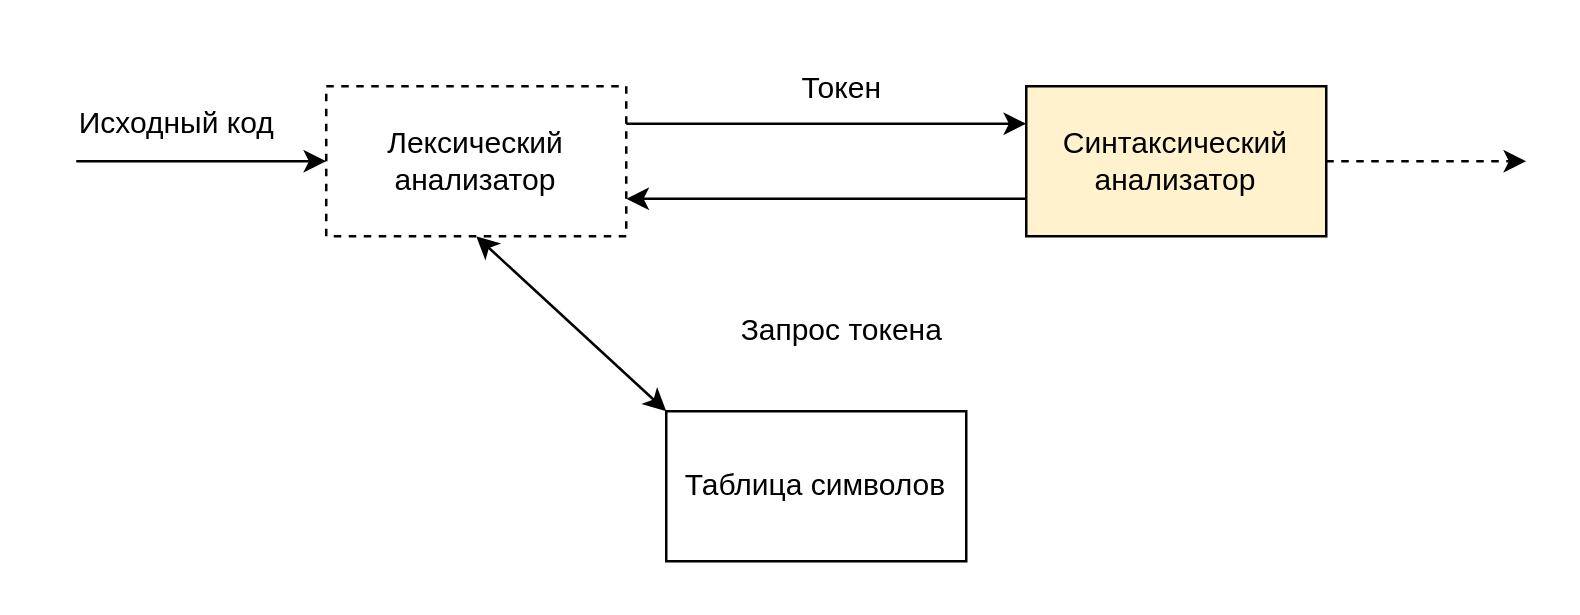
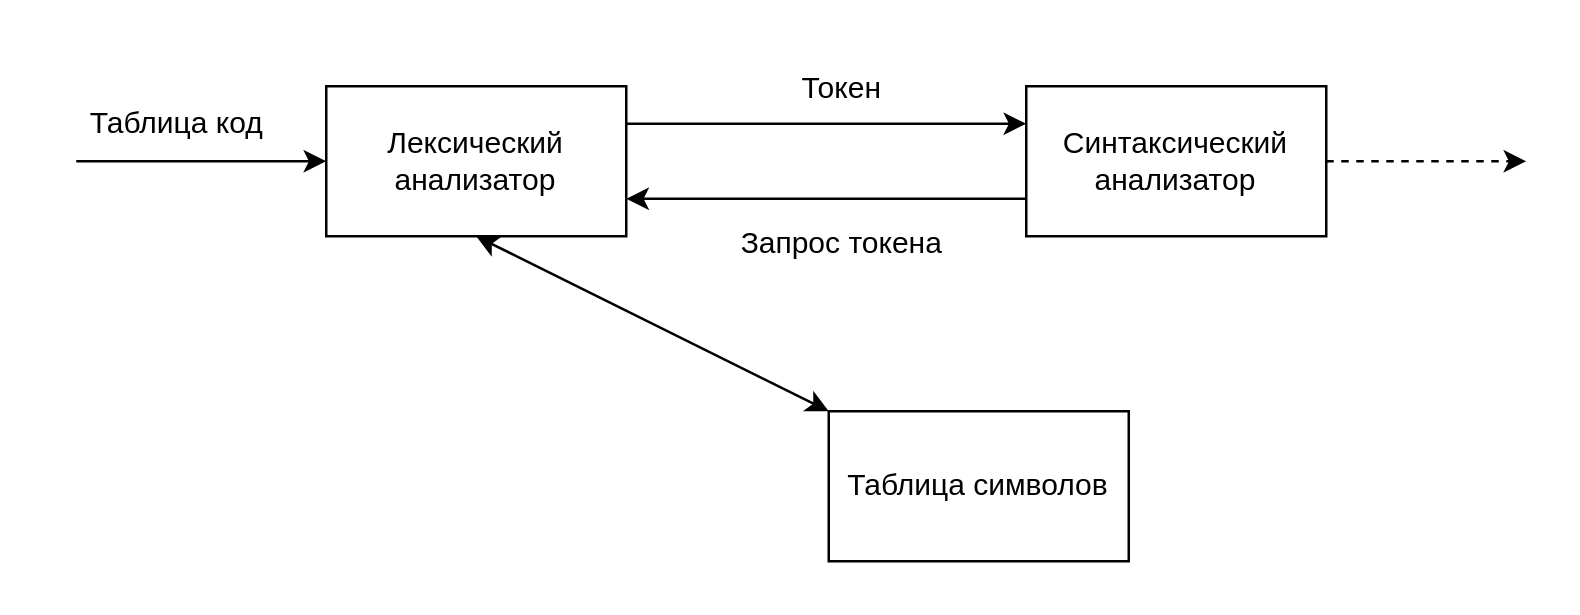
node "Исходный код": label "Исходный код" -> "Таблица код"
node "Лексический анализатор": style dashed -> solid
node "Синтаксический анализатор": fillcolor #fff2cc -> #ffffff
node "Запрос токена": moved (841, 331) -> (841, 244)
node "Таблица символов": moved (816, 486) -> (979, 486)
